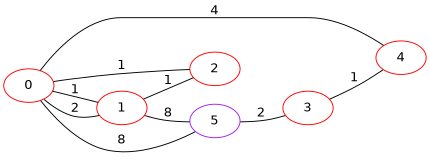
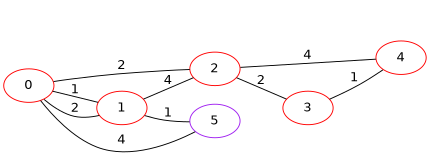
edge "4" -- "0": now "4" -- "2"
edge "2" -- "0": label "1" -> "2"
edge "2" -- "1": label "1" -> "4"
edge "1" -- "5": label "8" -> "1"
edge "3" -- "5": now "3" -- "2"
edge "0" -- "5": label "8" -> "4"
